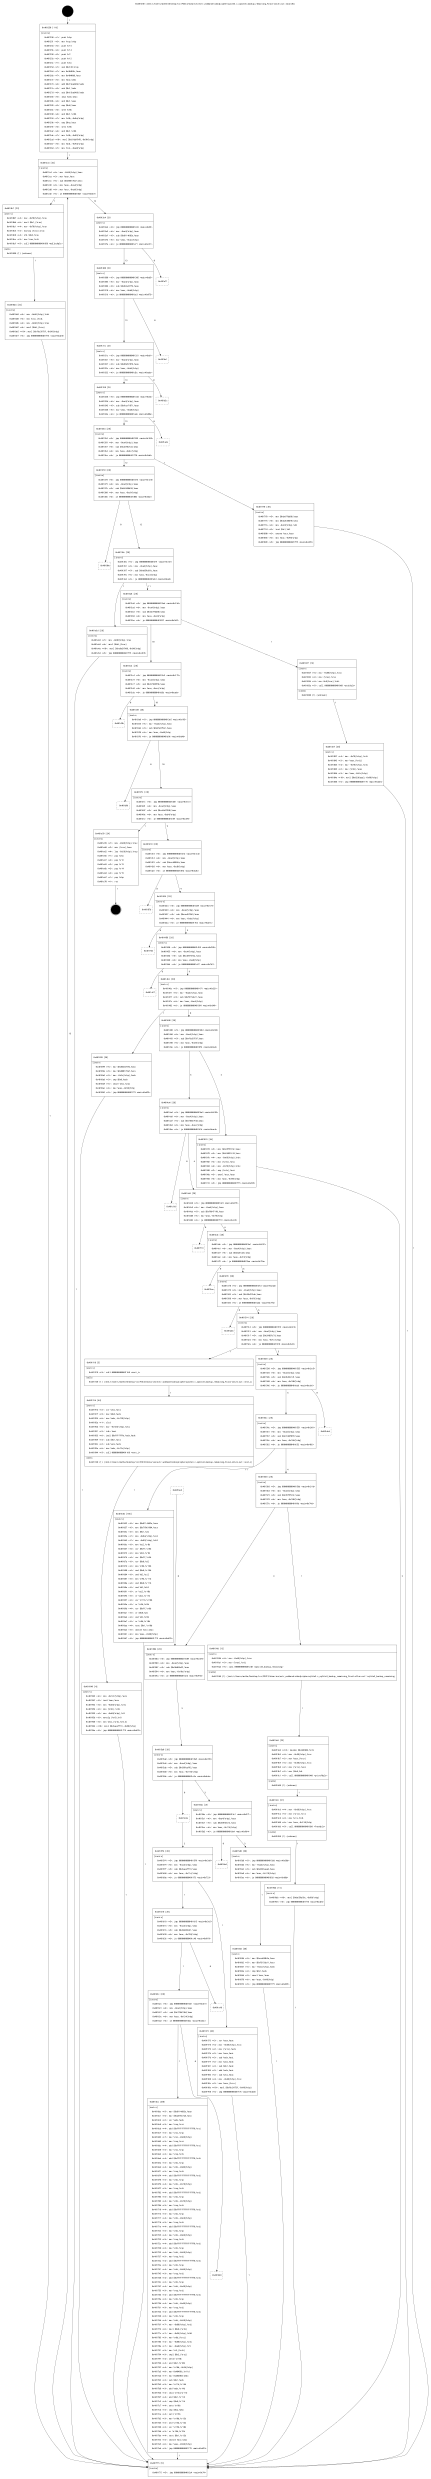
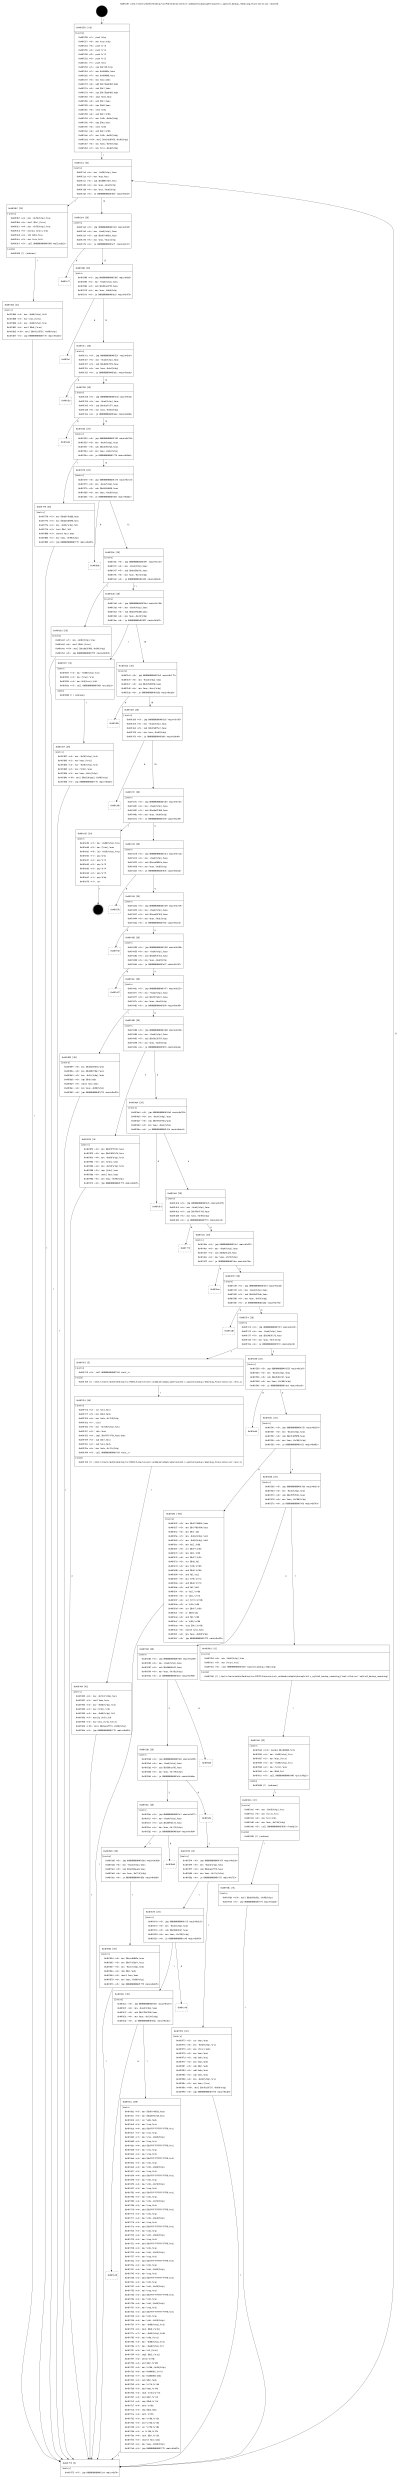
edge "0x401bed" -> "0x401584 [28]": reversed
